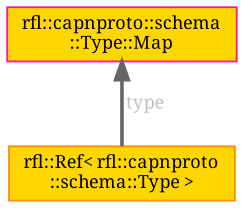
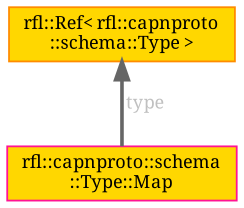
edge "rfl::Ref< rfl::capnproto ::schema::Type >" -> "rfl::capnproto::schema ::Type::Map": reversed
